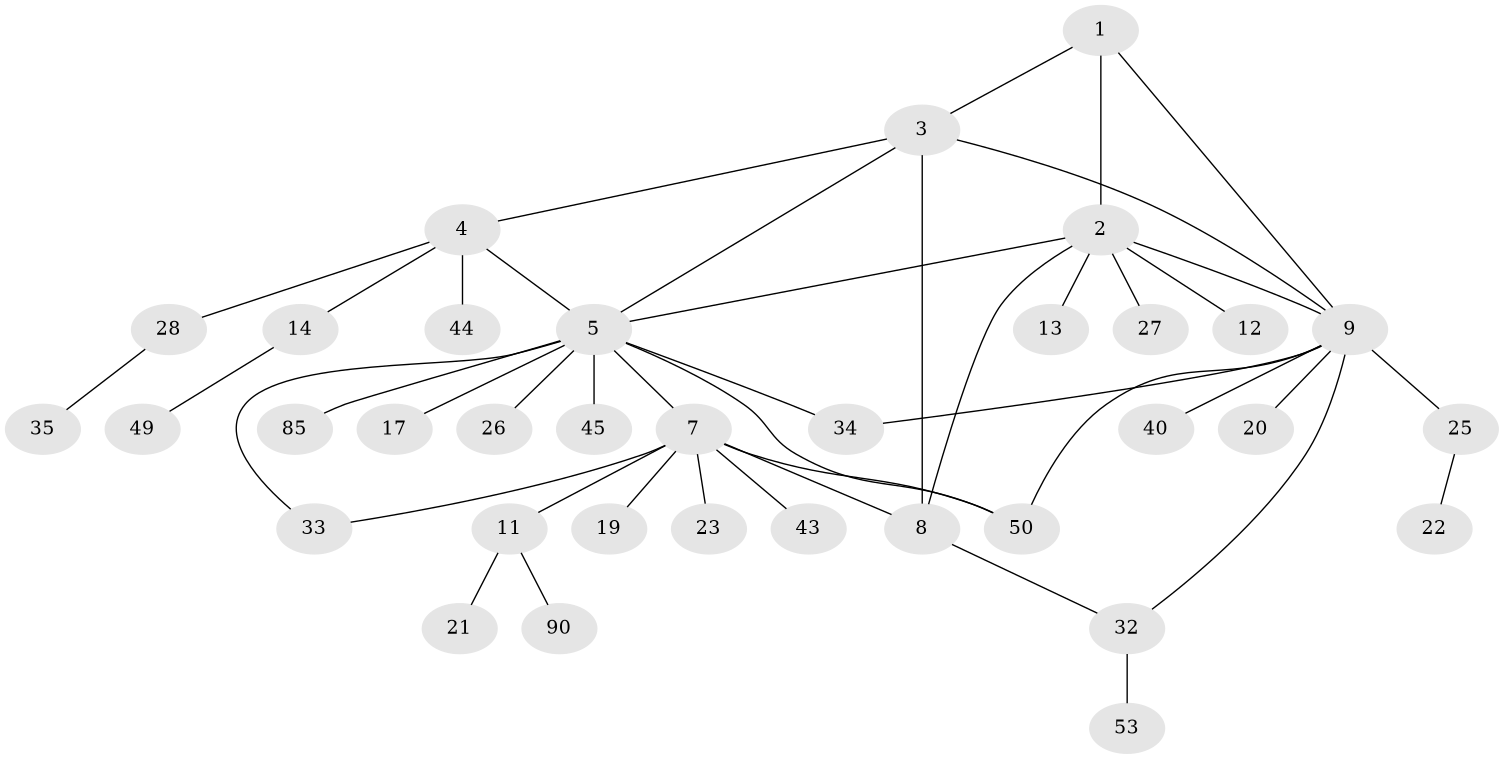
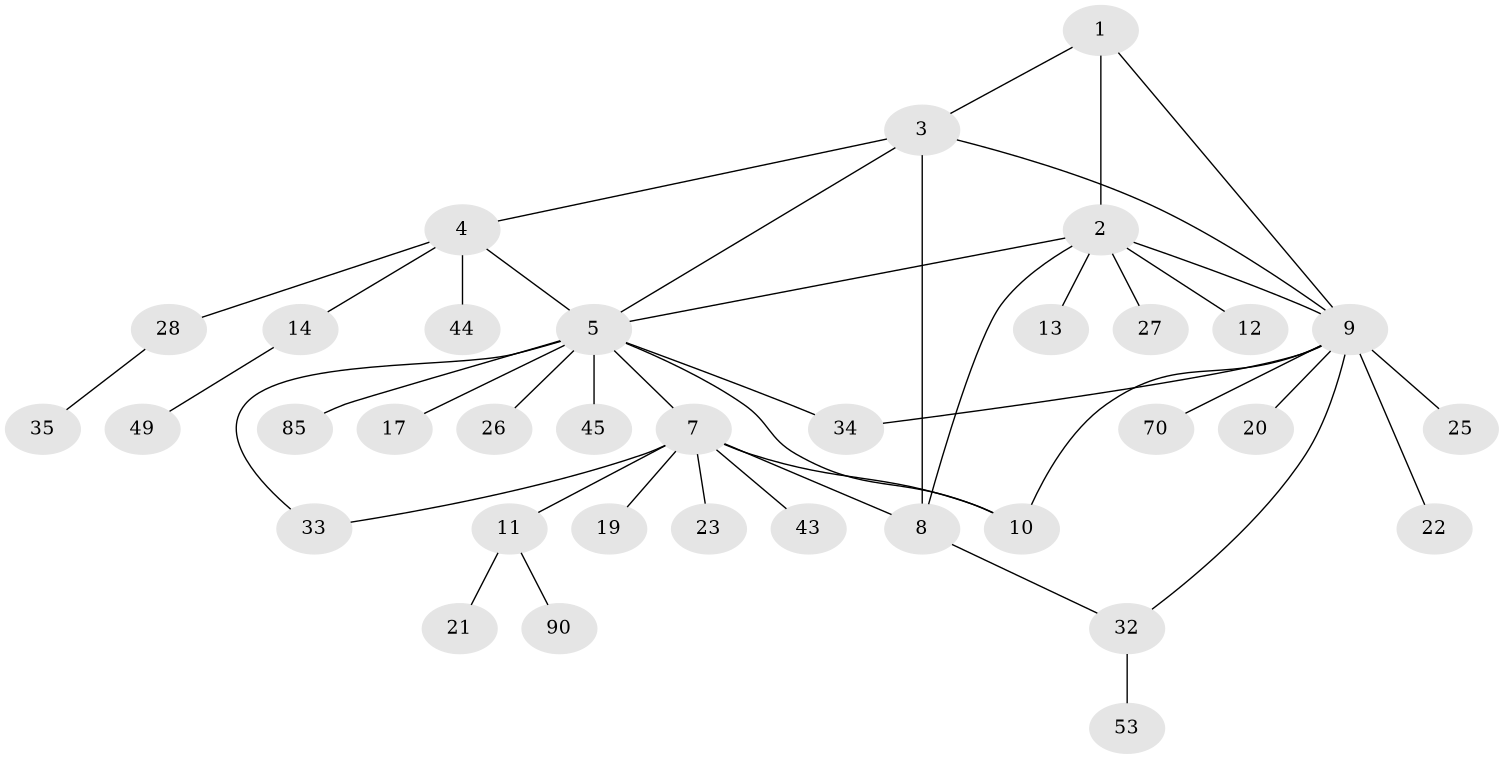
node "40": label "40" -> "70"
edge "25" -- "22": now "9" -- "22"
node "50": label "50" -> "10"
